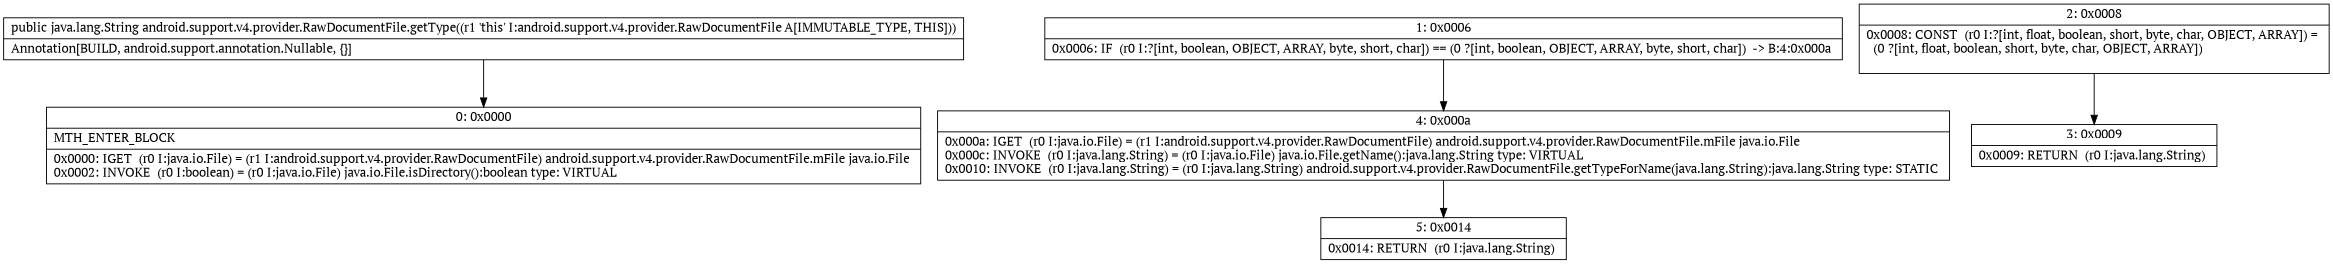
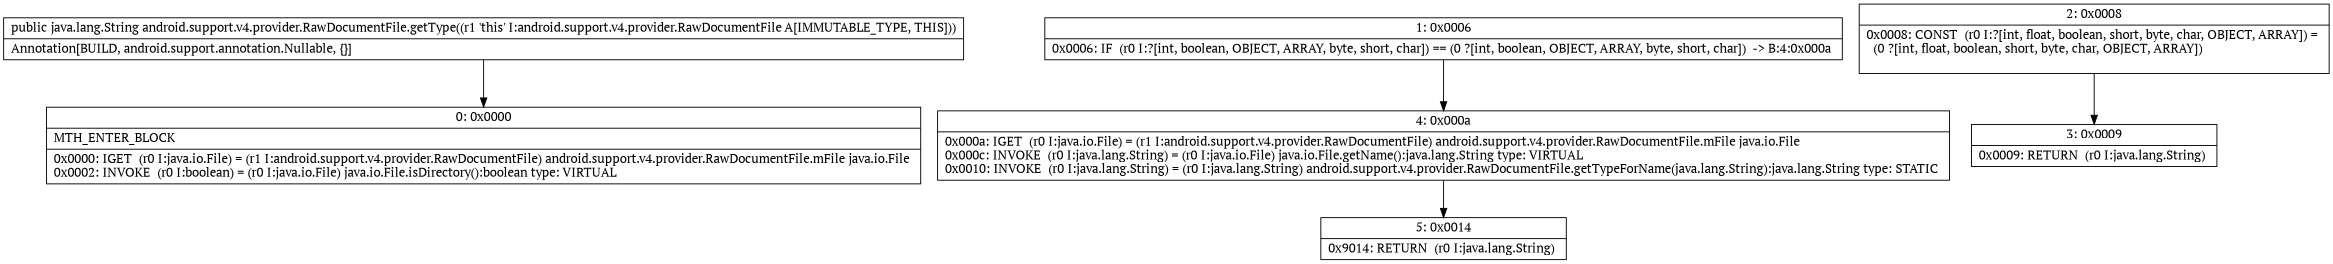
node "5: 0x0014": text "0x0014: RETURN  (r0 I:java.lang.String)" -> "0x9014: RETURN  (r0 I:java.lang.String)"
